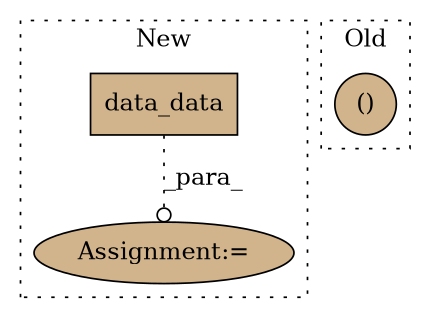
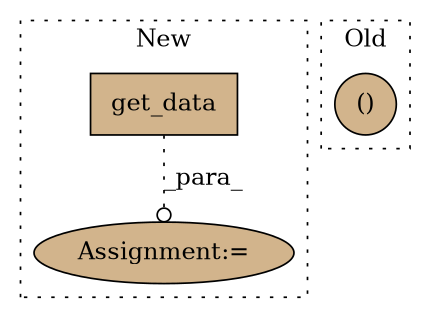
node "data_data": label "data_data" -> "get_data"
